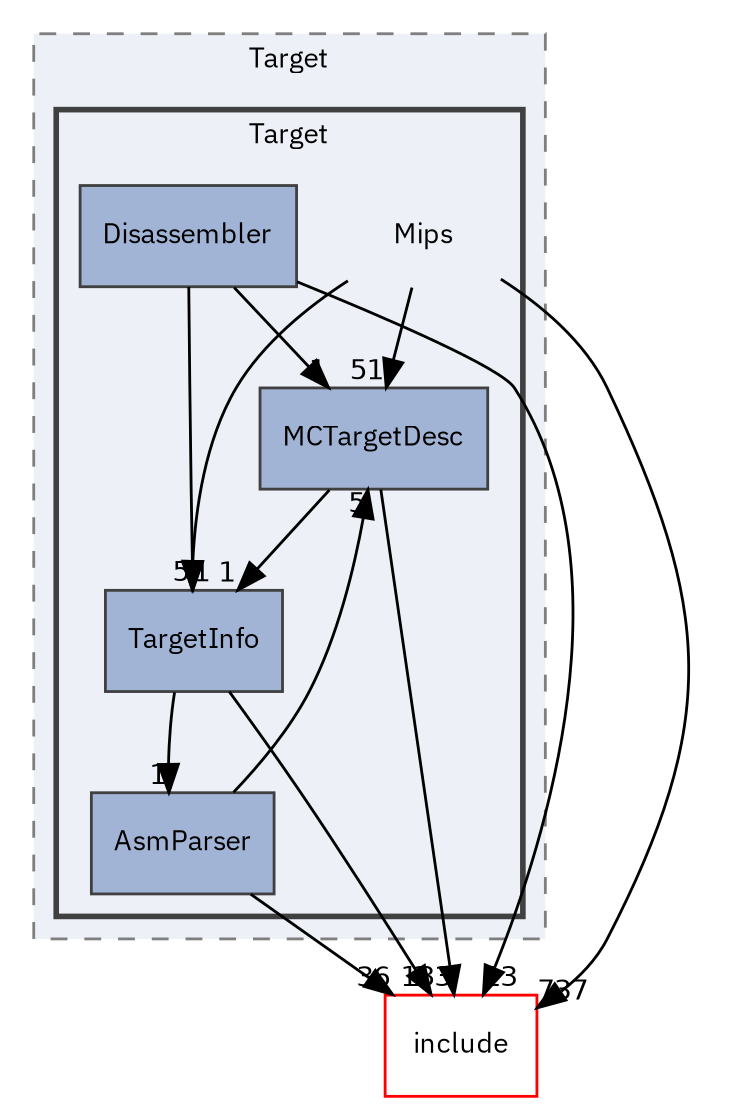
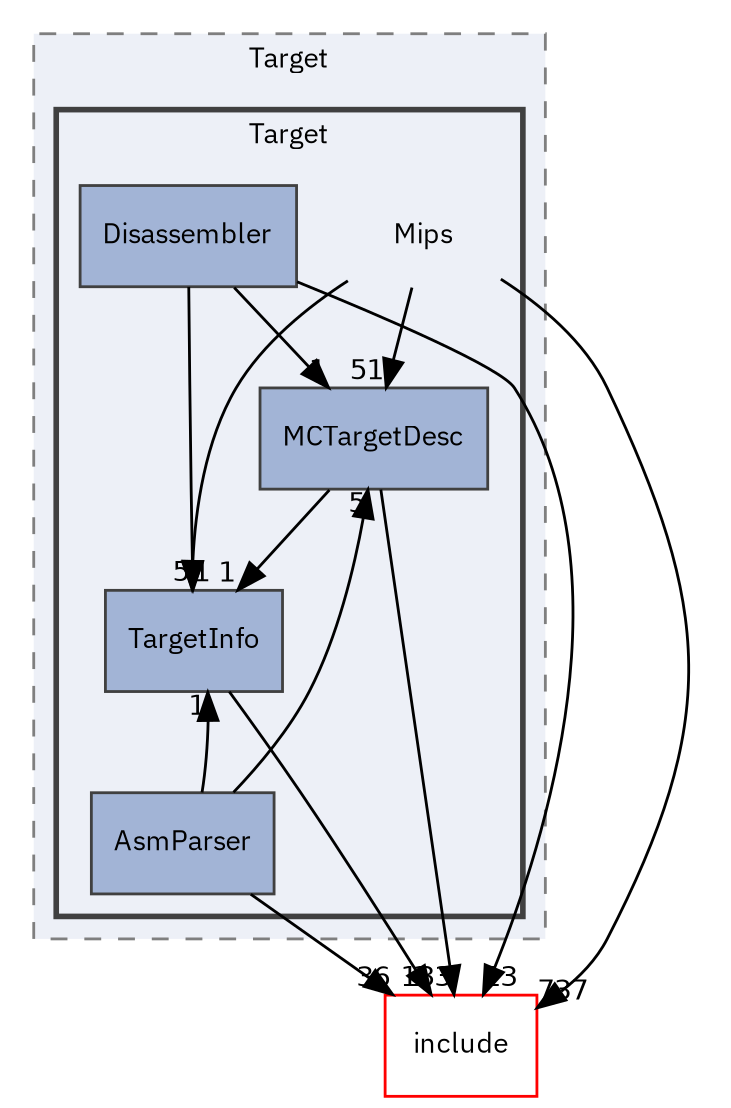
edge "TargetInfo" -> "AsmParser": reversed
